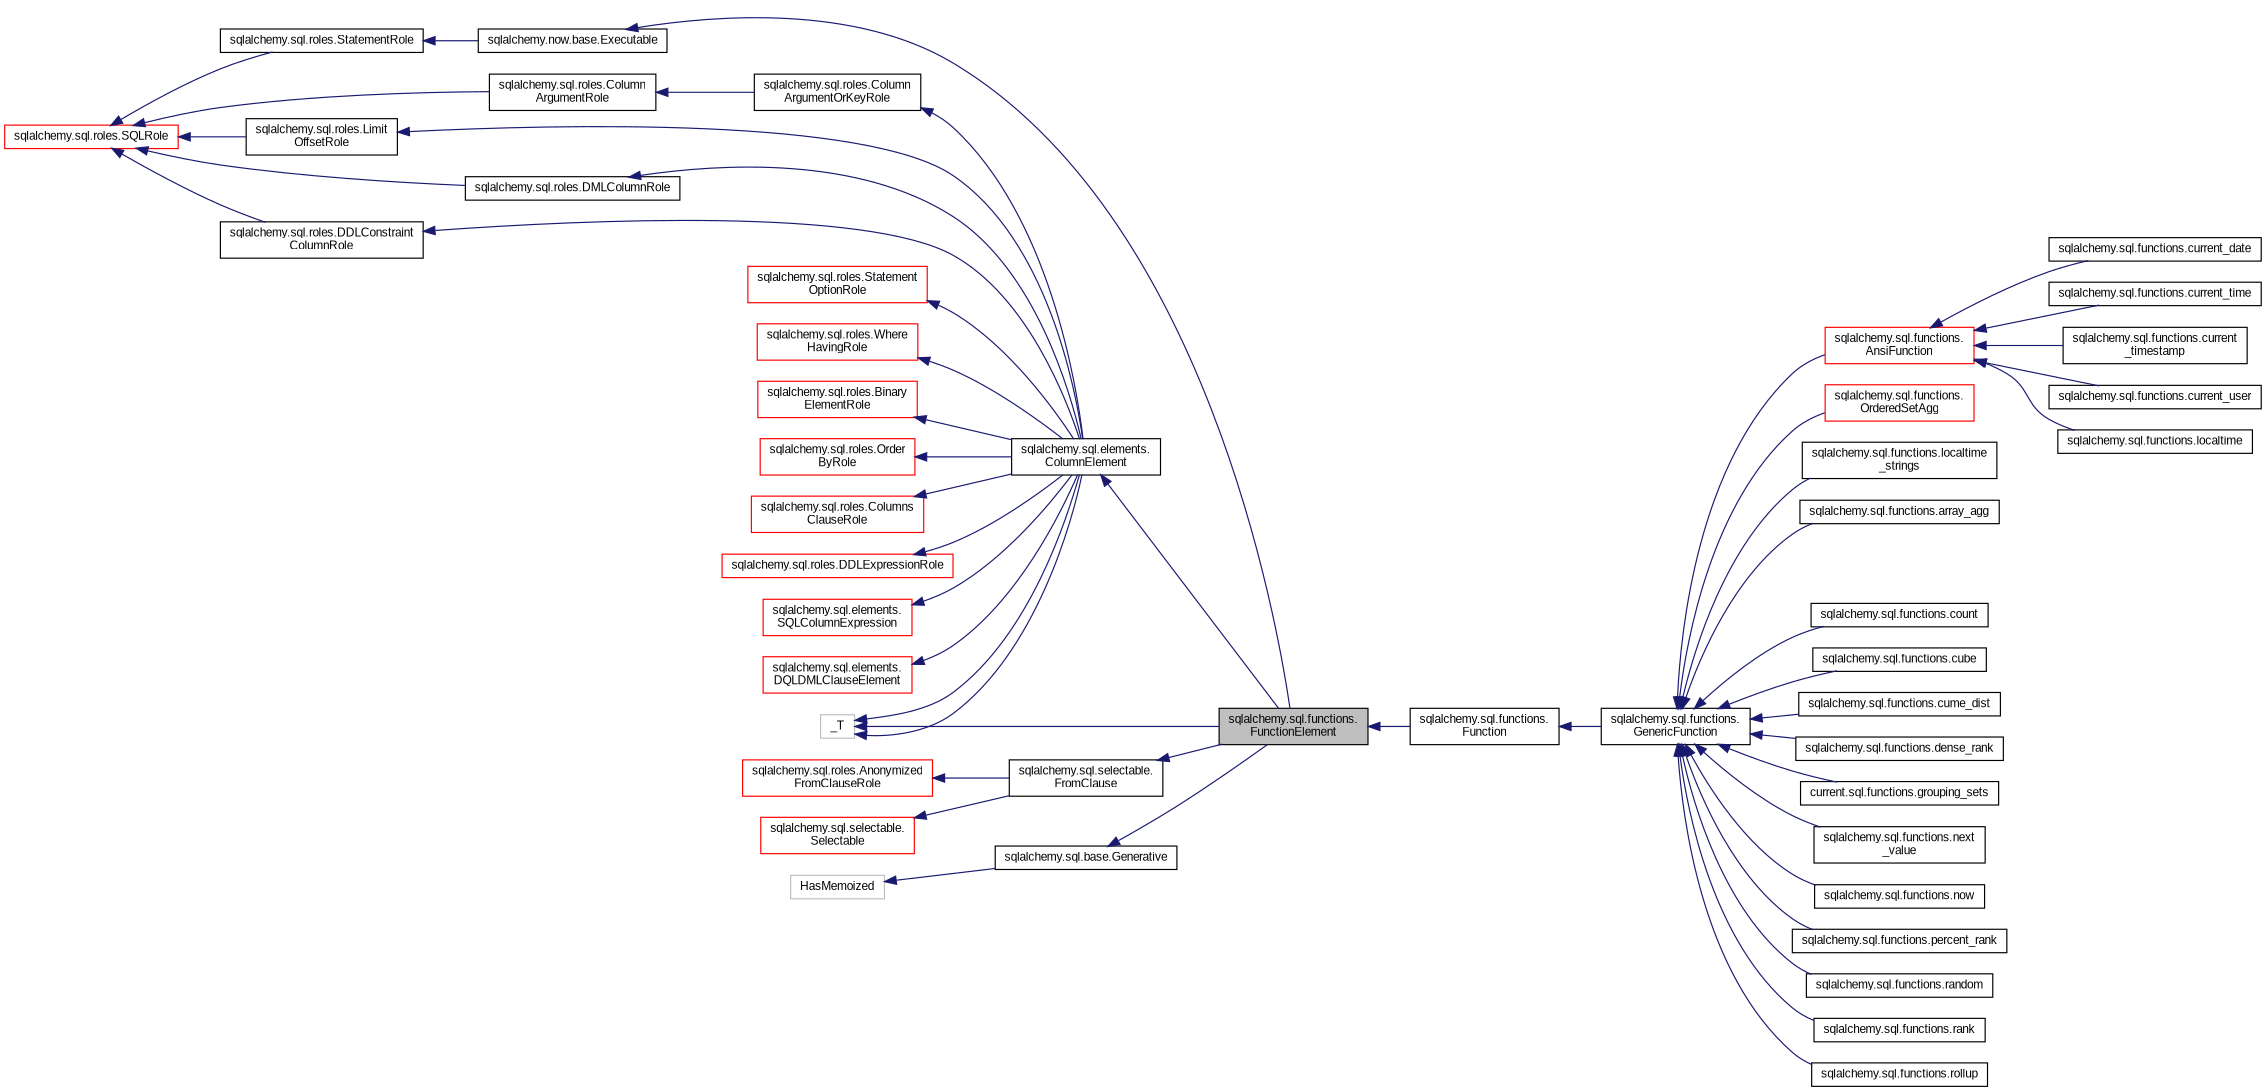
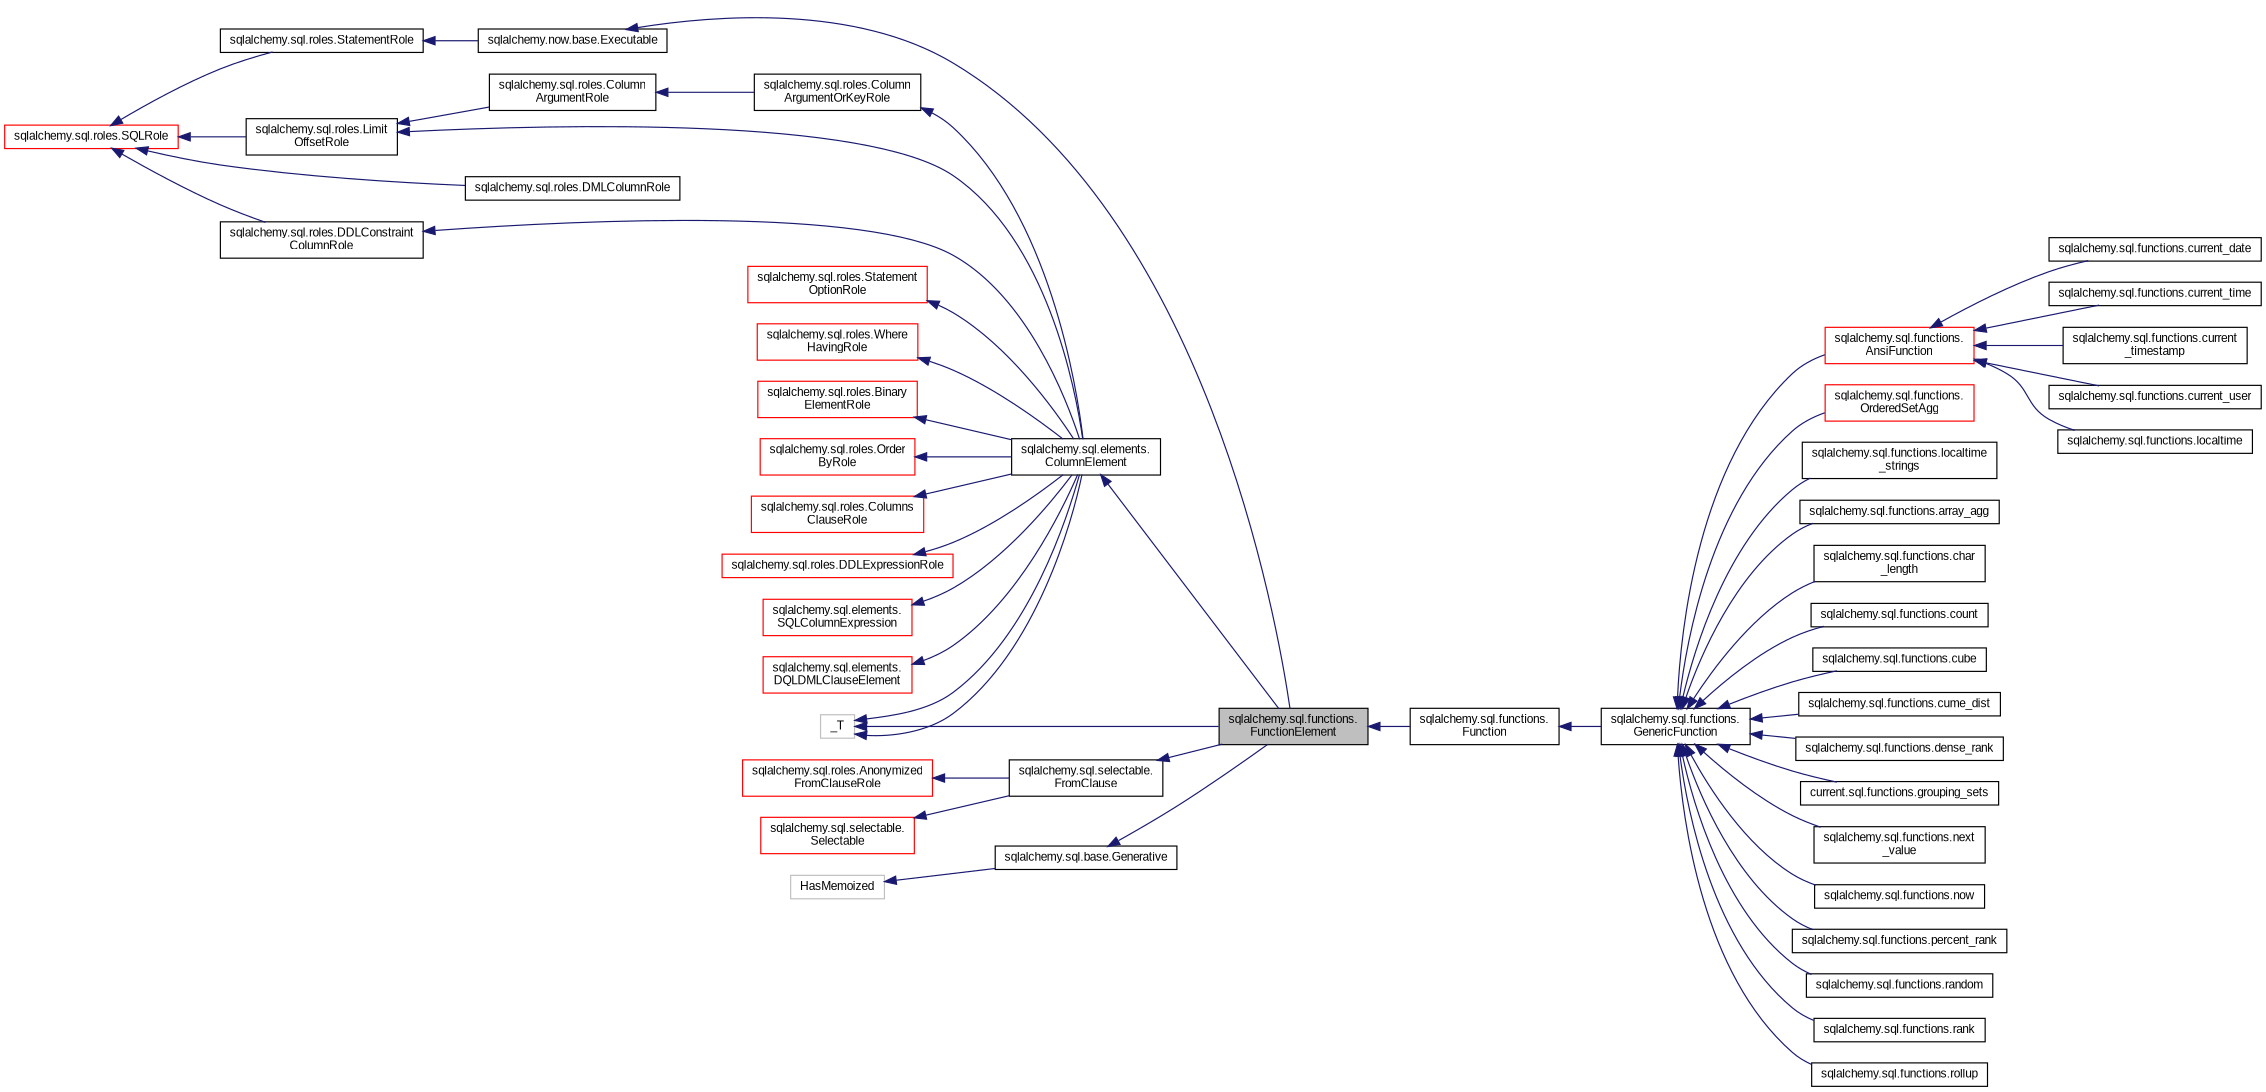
edge "sqlalchemy.sql.roles.Column ArgumentRole" -> "sqlalchemy.sql.roles.SQLRole": now "sqlalchemy.sql.roles.Column ArgumentRole" -> "sqlalchemy.sql.roles.Limit OffsetRole"
edge "sqlalchemy.sql.elements. ColumnElement" -> "sqlalchemy.sql.roles.DMLColumnRole": removed
node "sqlalchemy.sql.functions.char _length": added
